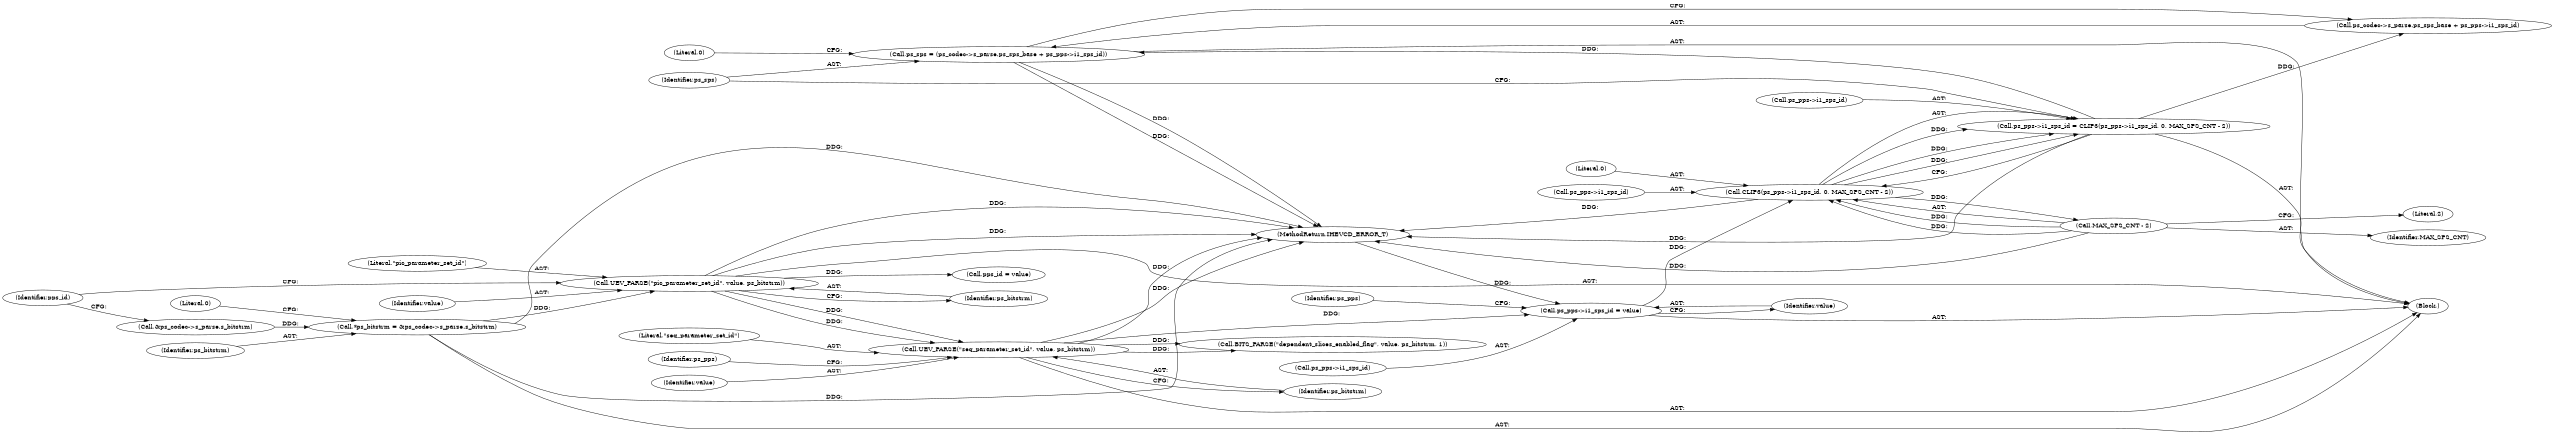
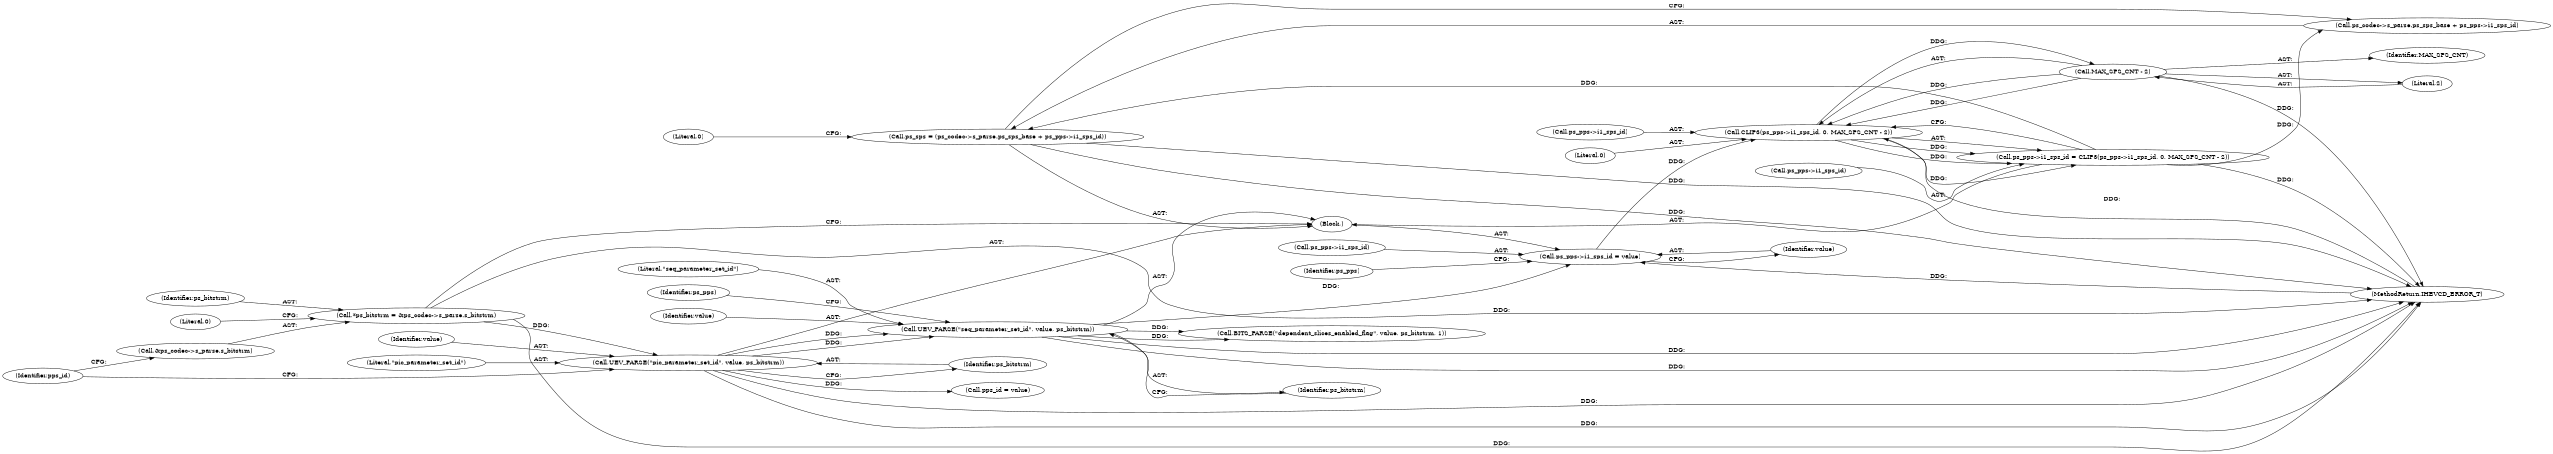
node "(Identifier,ps_sps)": removed
edge "(Literal,2)" -> "(Call,MAX_SPS_CNT - 2)": added, label "AST:"
edge "(Call,MAX_SPS_CNT - 2)" -> "(Literal,2)": label "CFG: " -> "AST: "
edge "(Call,CLIP3(ps_pps->i1_sps_id, 0, MAX_SPS_CNT - 2))" -> "(MethodReturn,IHEVCD_ERROR_T)": reversed
edge "(Call,ps_pps->i1_sps_id = value)" -> "(Block,)": reversed
edge "(Call,&ps_codec->s_parse.s_bitstrm)" -> "(Call,*ps_bitstrm = &ps_codec->s_parse.s_bitstrm)": label "DDG: " -> "AST: "
edge "(Call,*ps_bitstrm = &ps_codec->s_parse.s_bitstrm)" -> "(Block,)": label "AST: " -> "CFG: "
